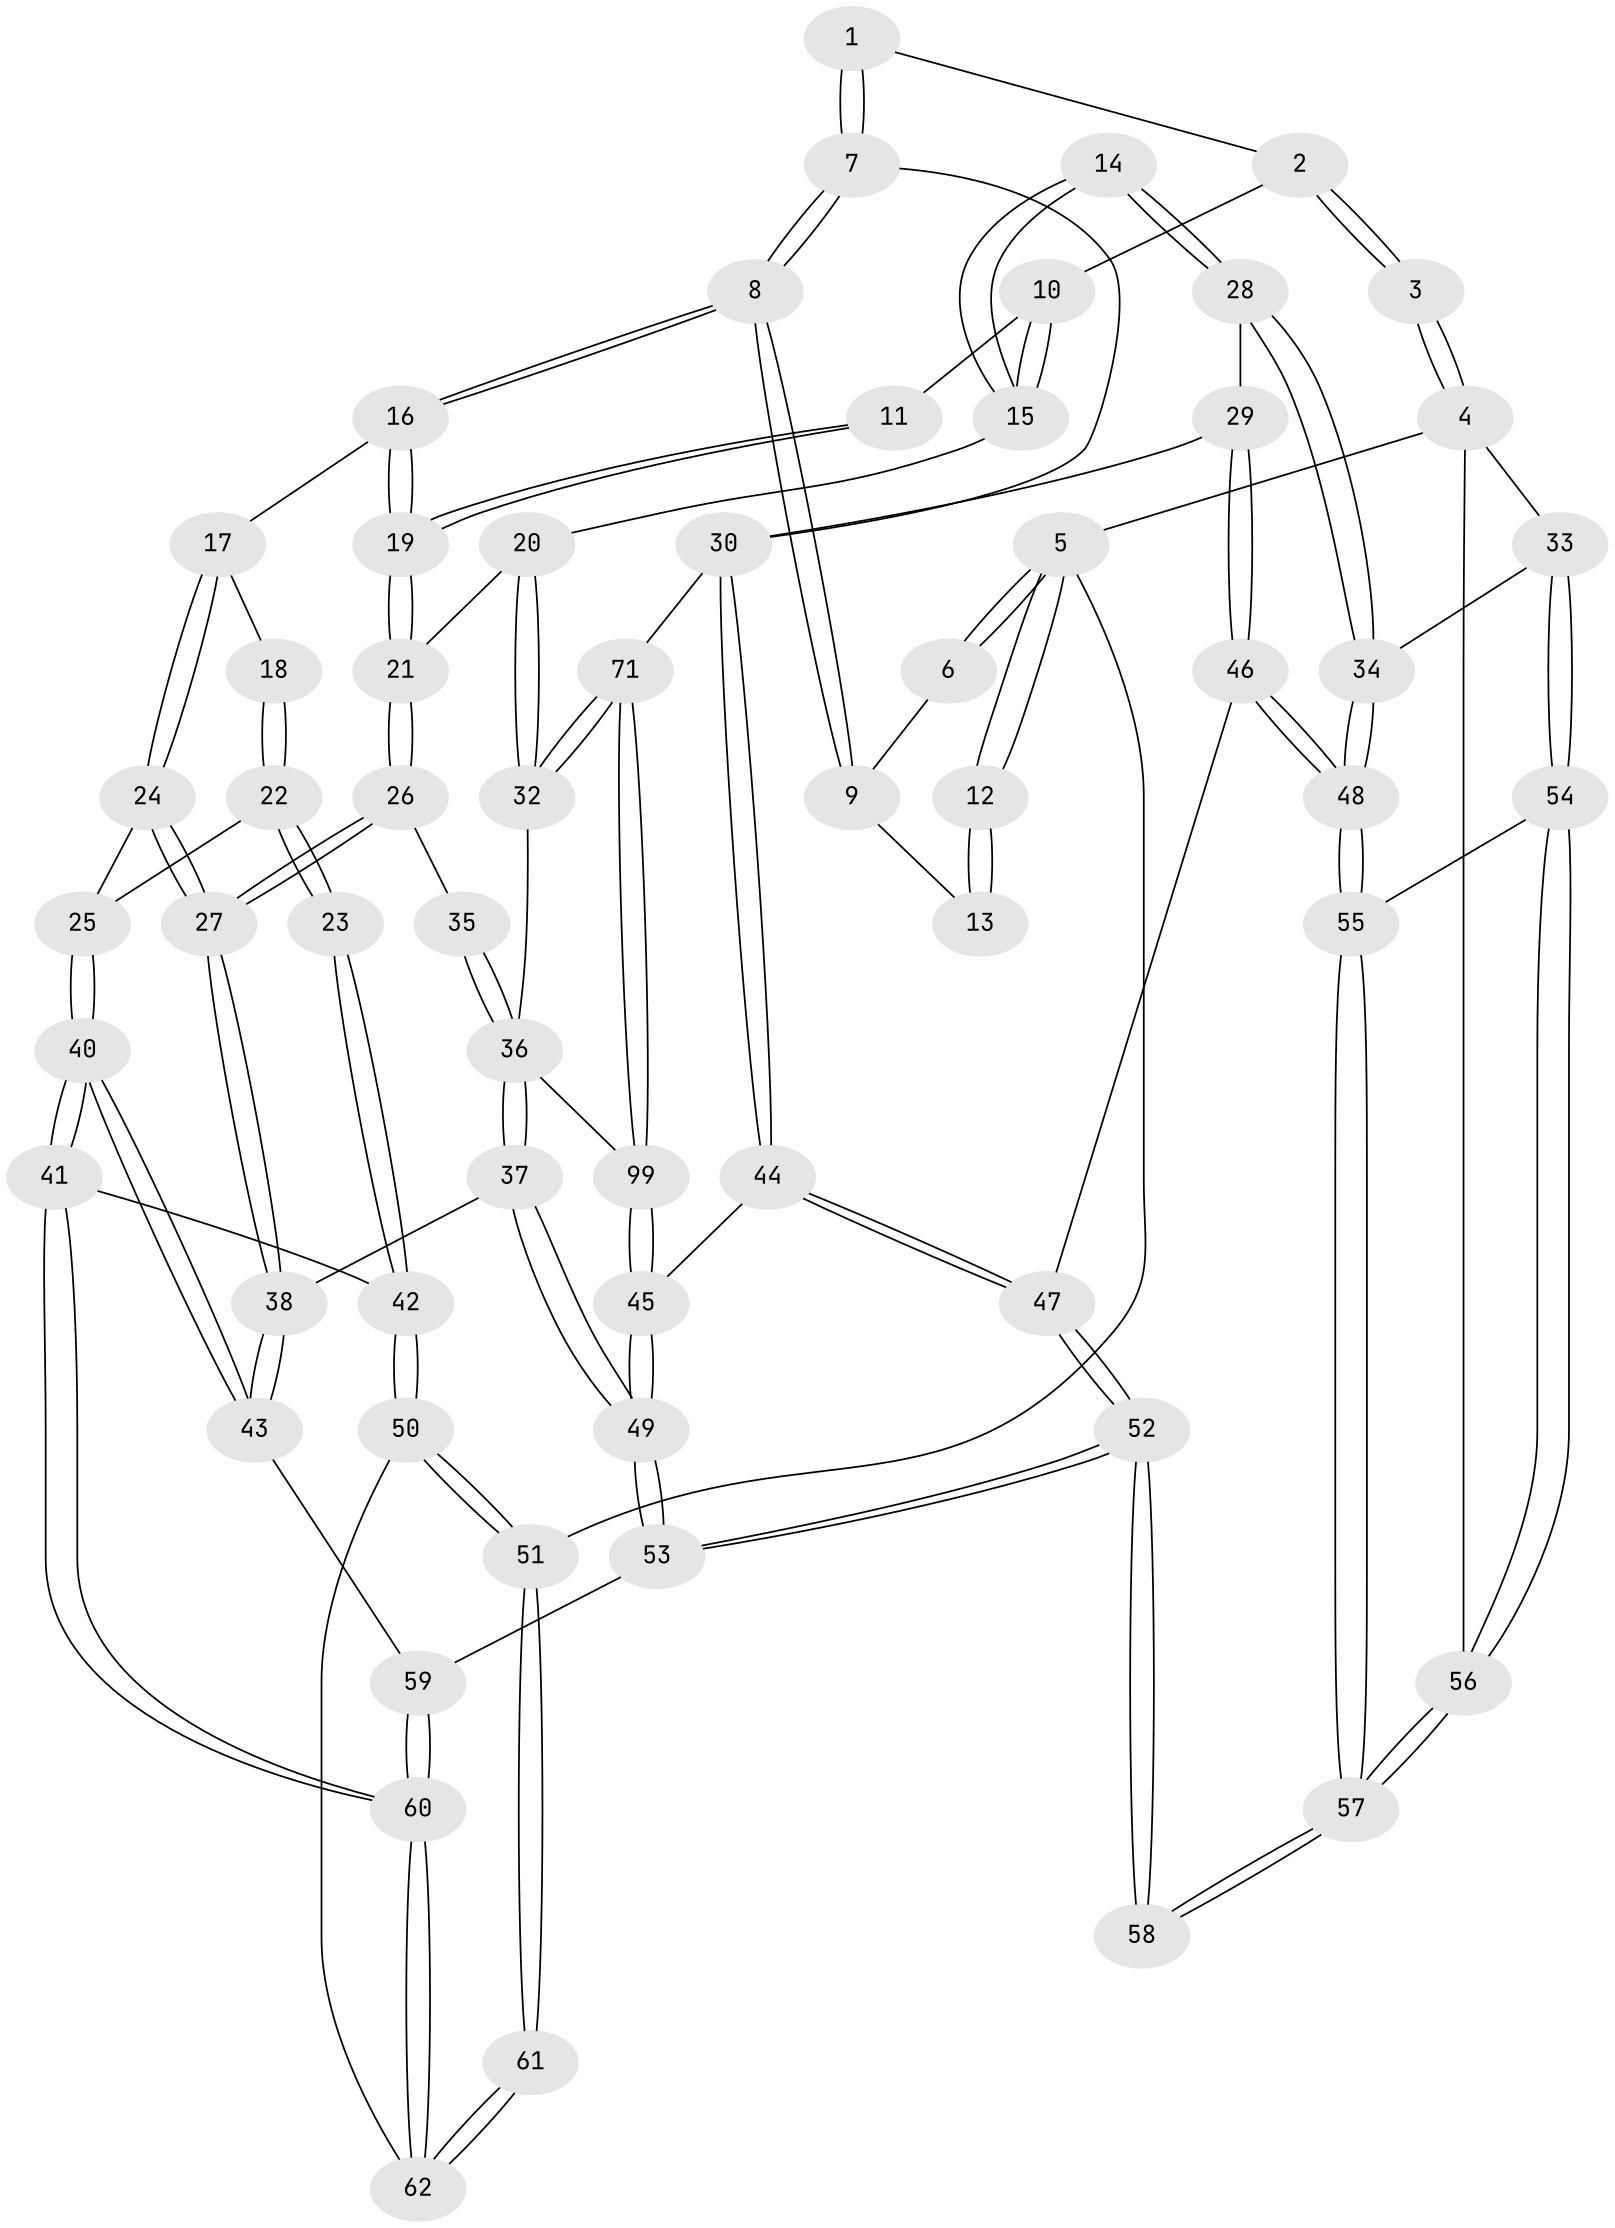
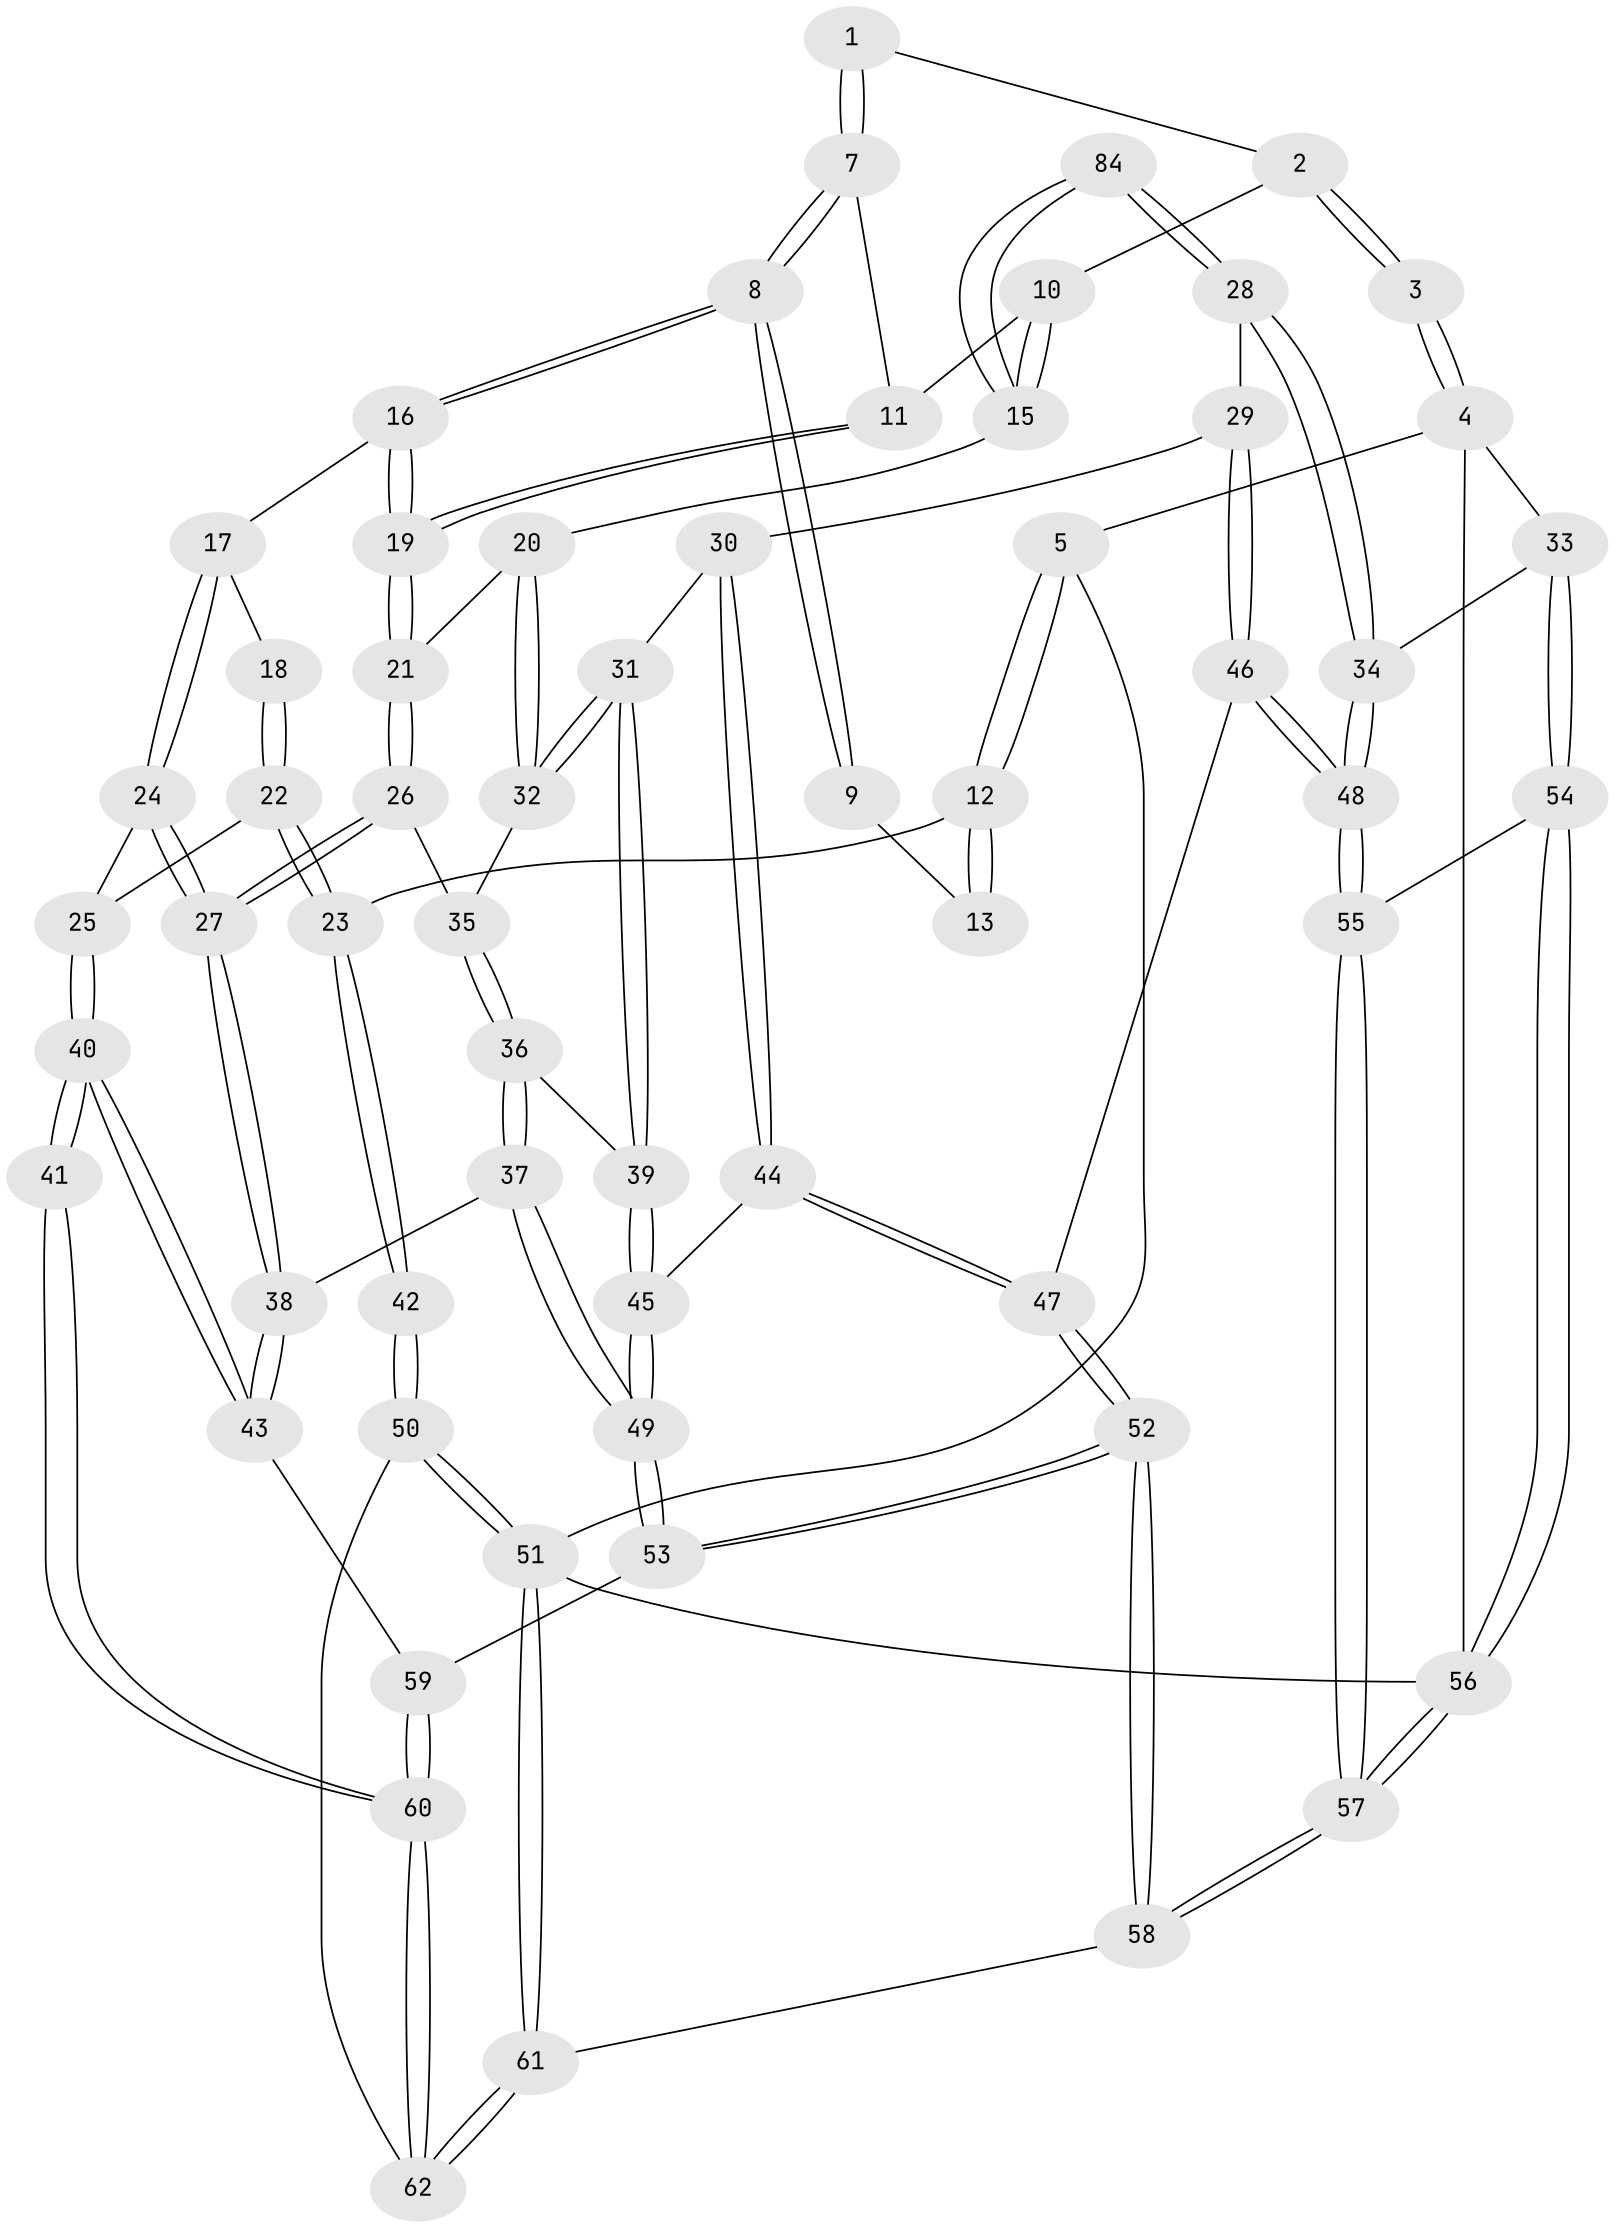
node "14": label "14" -> "84"
edge "7" -- "30": now "7" -- "11"
node "71": label "71" -> "31"
node "6": removed
edge "12" -- "23": added
edge "32" -- "36": now "32" -- "35"
node "99": label "99" -> "39"
edge "41" -- "42": removed
edge "51" -- "56": added
edge "58" -- "61": added
